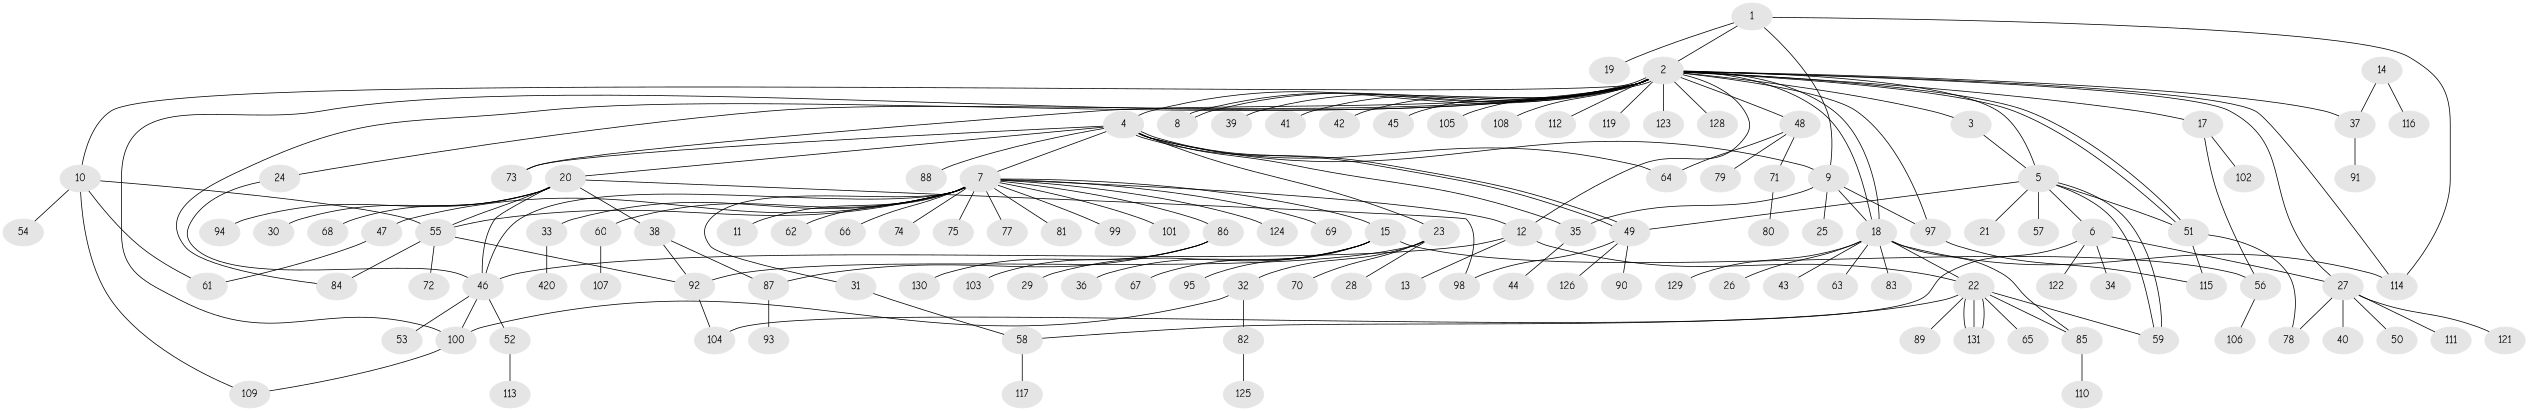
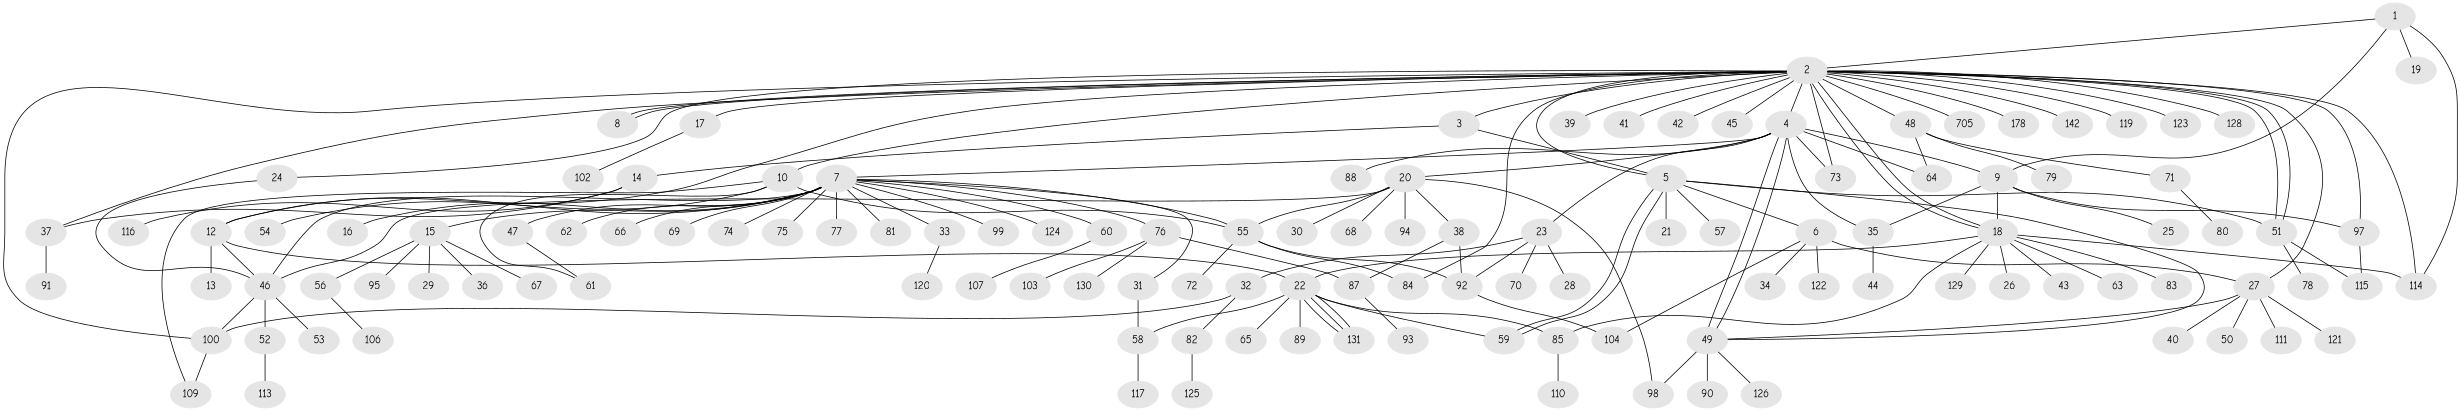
node "105": label "105" -> "705"
node "108": label "108" -> "178"
node "112": label "112" -> "142"
edge "3" -- "14": added
edge "17" -- "56": removed
node "11": label "11" -> "16"
node "101": removed
node "86": label "86" -> "76"
node "420": label "420" -> "120"
edge "27" -- "78": now "27" -- "49"
